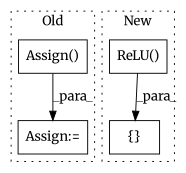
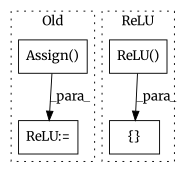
cluster "New": label "New" -> "ReLU"
node "Assign:=": label "Assign:=" -> "ReLU:="
